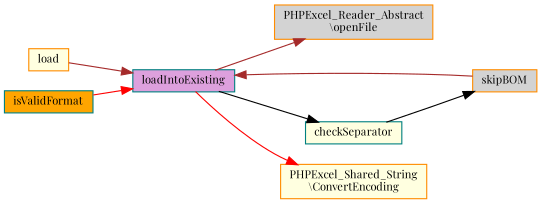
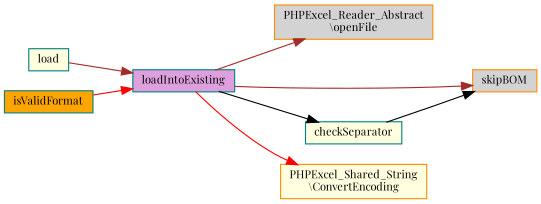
node "load": color darkorange -> teal
edge "skipBOM" -> "loadIntoExisting": reversed
